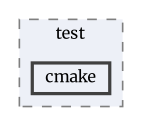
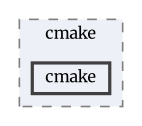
cluster "test": label "test" -> "cmake"
